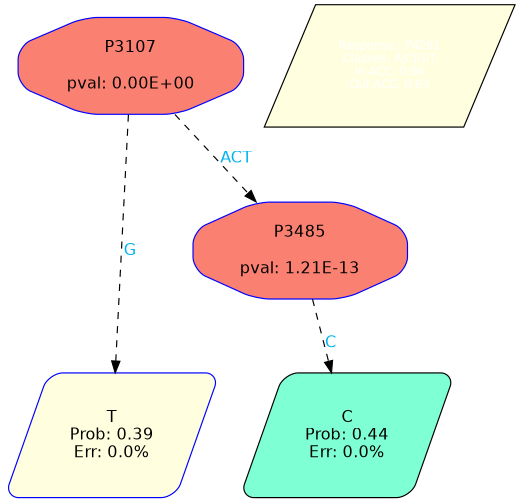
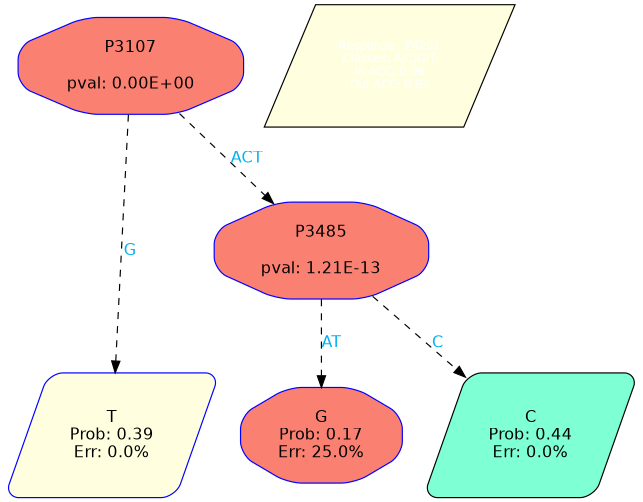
node "G Prob: 0.17 Err: 25.0%": added
